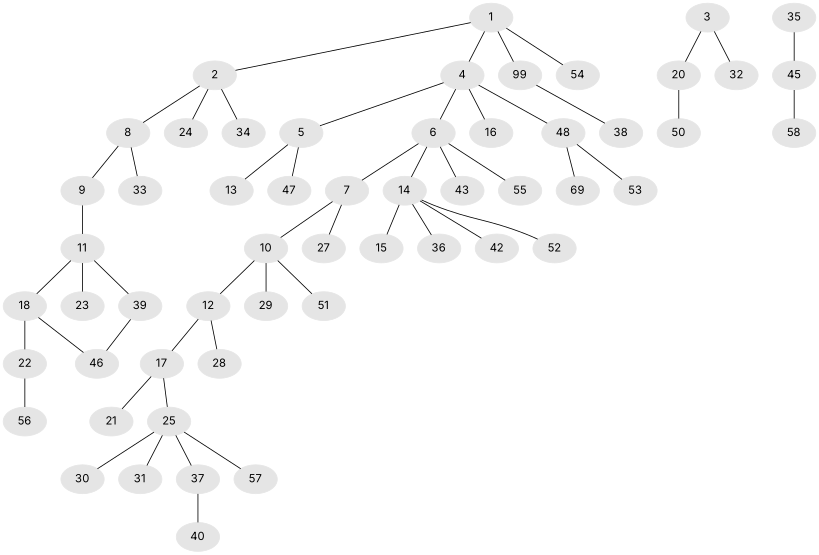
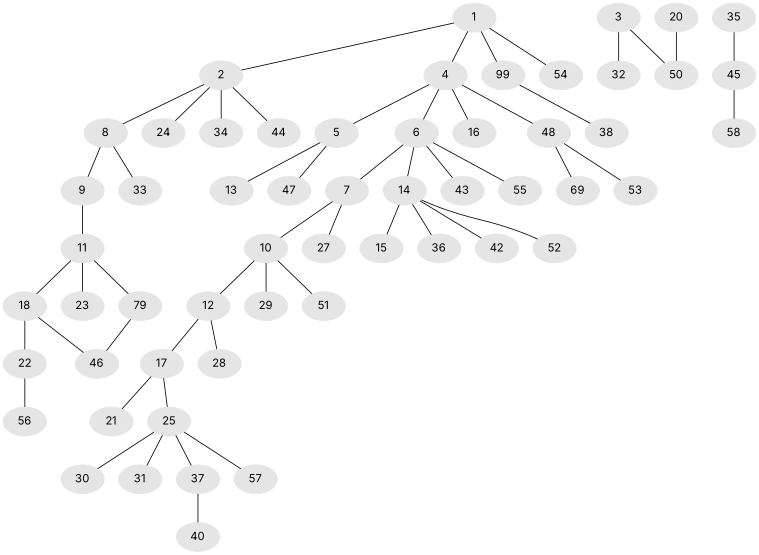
edge "3" -- "20": now "3" -- "50"
node "44": added
node "39": label "39" -> "79"
